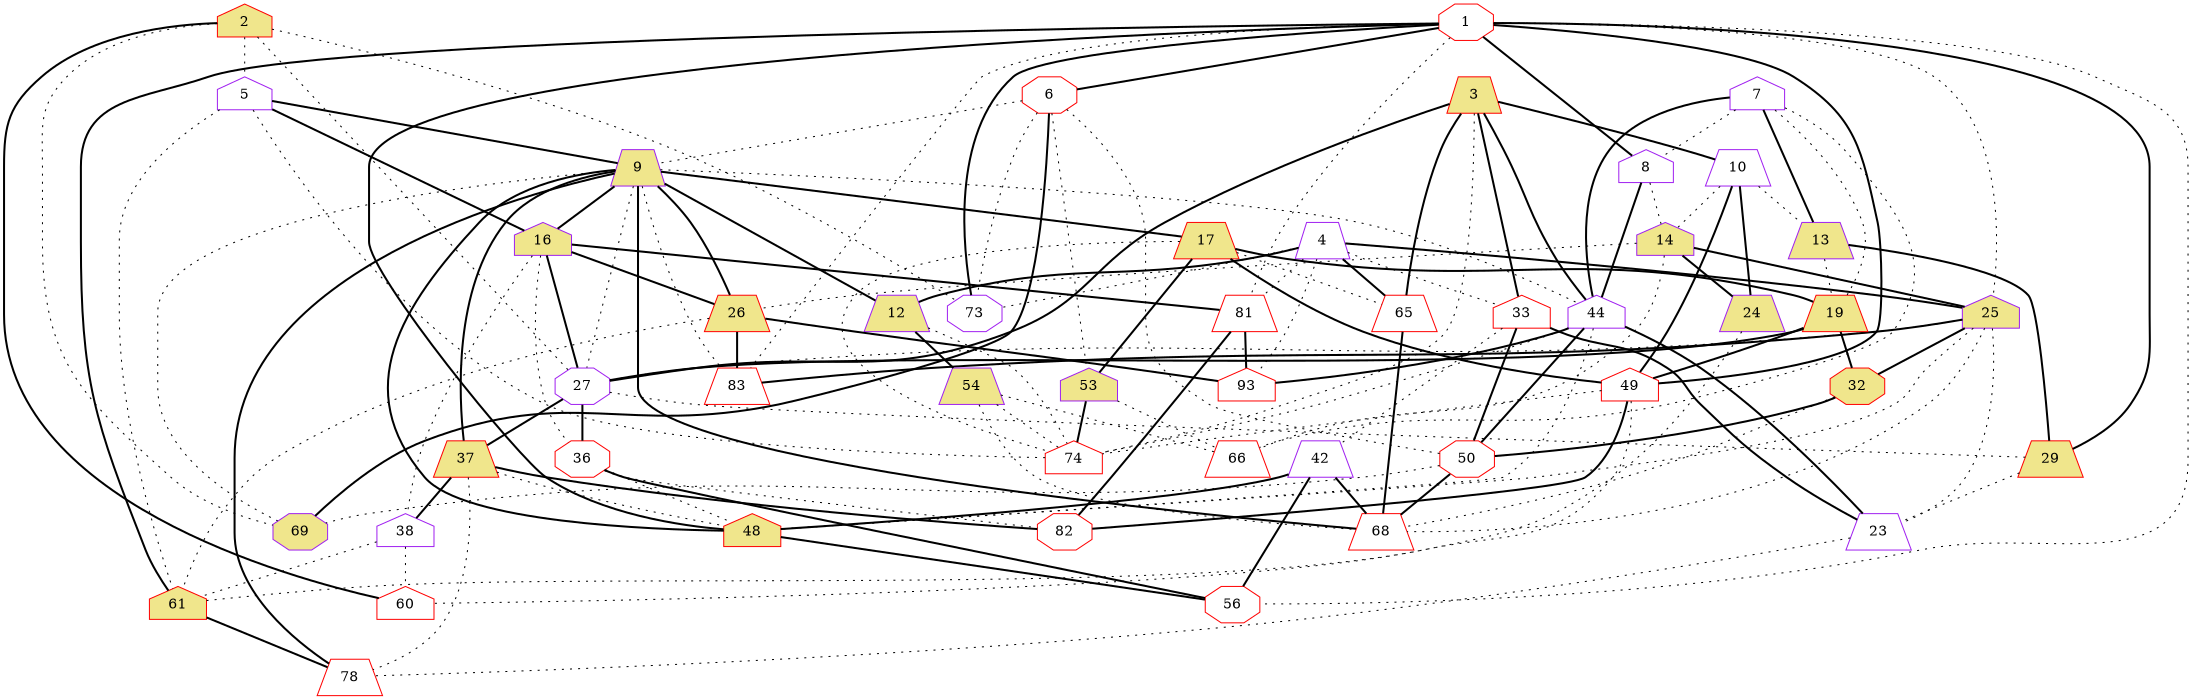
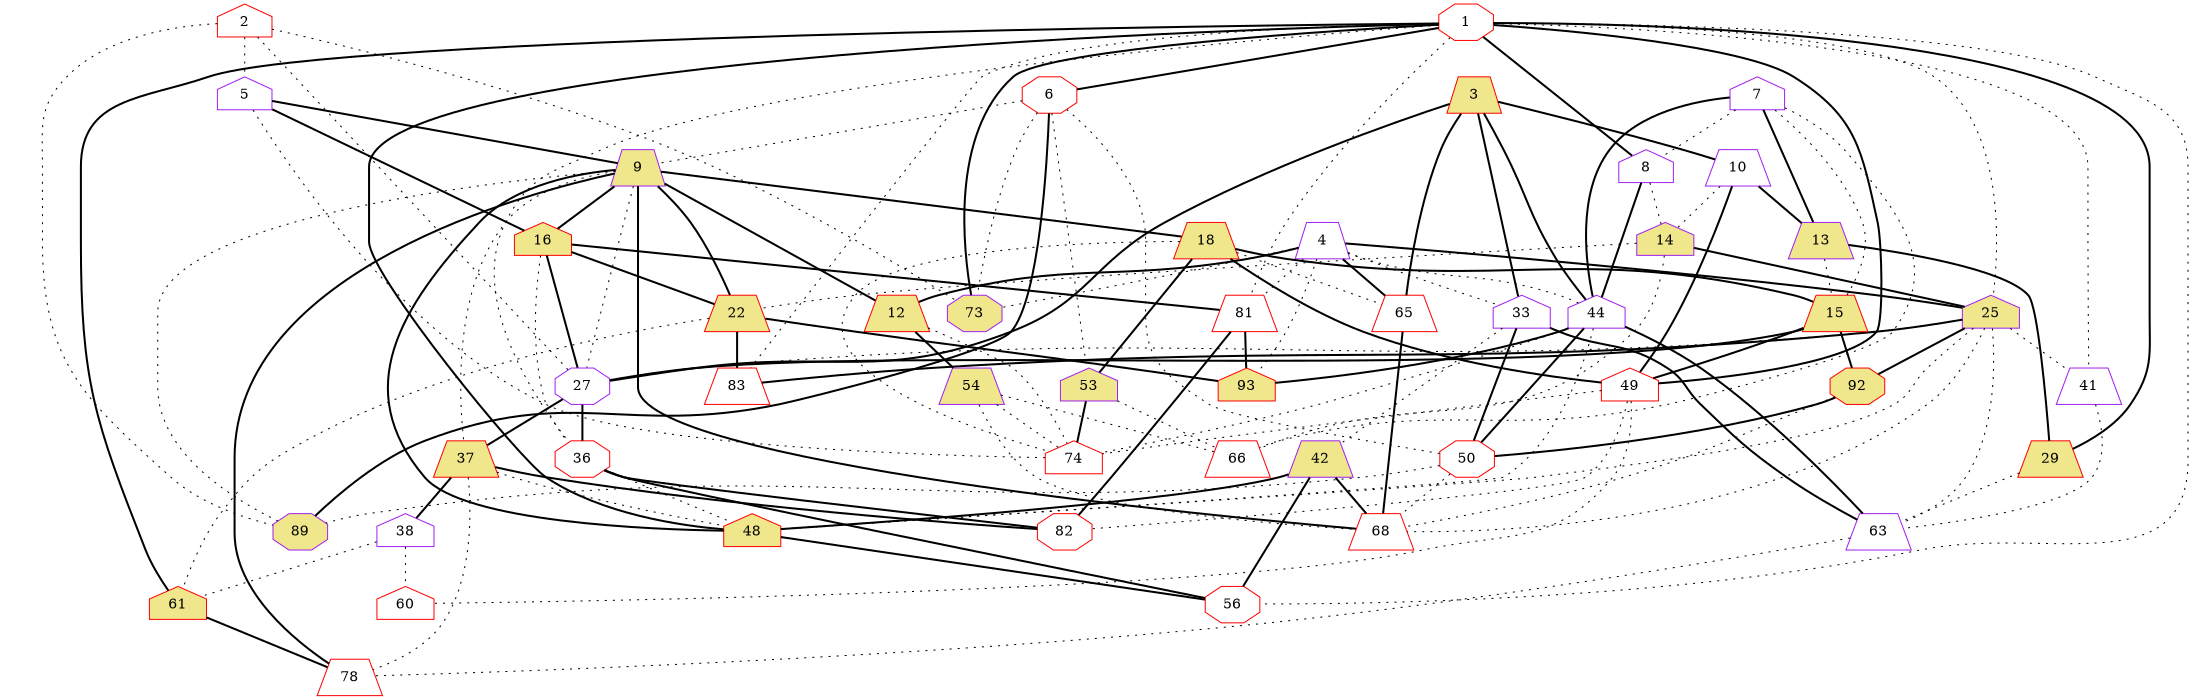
node "2": fillcolor khaki -> white
edge "1" -- "36": added
edge "9" -- "44": now "4" -- "44"
edge "10" -- "13": style dotted -> bold
node "16": color purple -> red
node "17": label "17" -> "18"
edge "9" -- "37": style bold -> dotted
edge "9" -- "83": removed
node "26": label "26" -> "22"
node "12": color purple -> red
node "73": fillcolor white -> khaki
node "33": color red -> purple
node "24": removed
node "19": label "19" -> "15"
edge "5" -- "61": removed
edge "2" -- "60": removed
edge "3" -- "74": removed
node "93": fillcolor white -> khaki
node "32": label "32" -> "92"
node "41": added
edge "16" -- "38": removed
edge "27" -- "29": removed
node "42": fillcolor white -> khaki
edge "50" -- "68": style bold -> dotted
edge "36" -- "82": style dotted -> bold
edge "49" -- "82": style bold -> dotted
node "69": label "69" -> "89"
node "23": label "23" -> "63"
